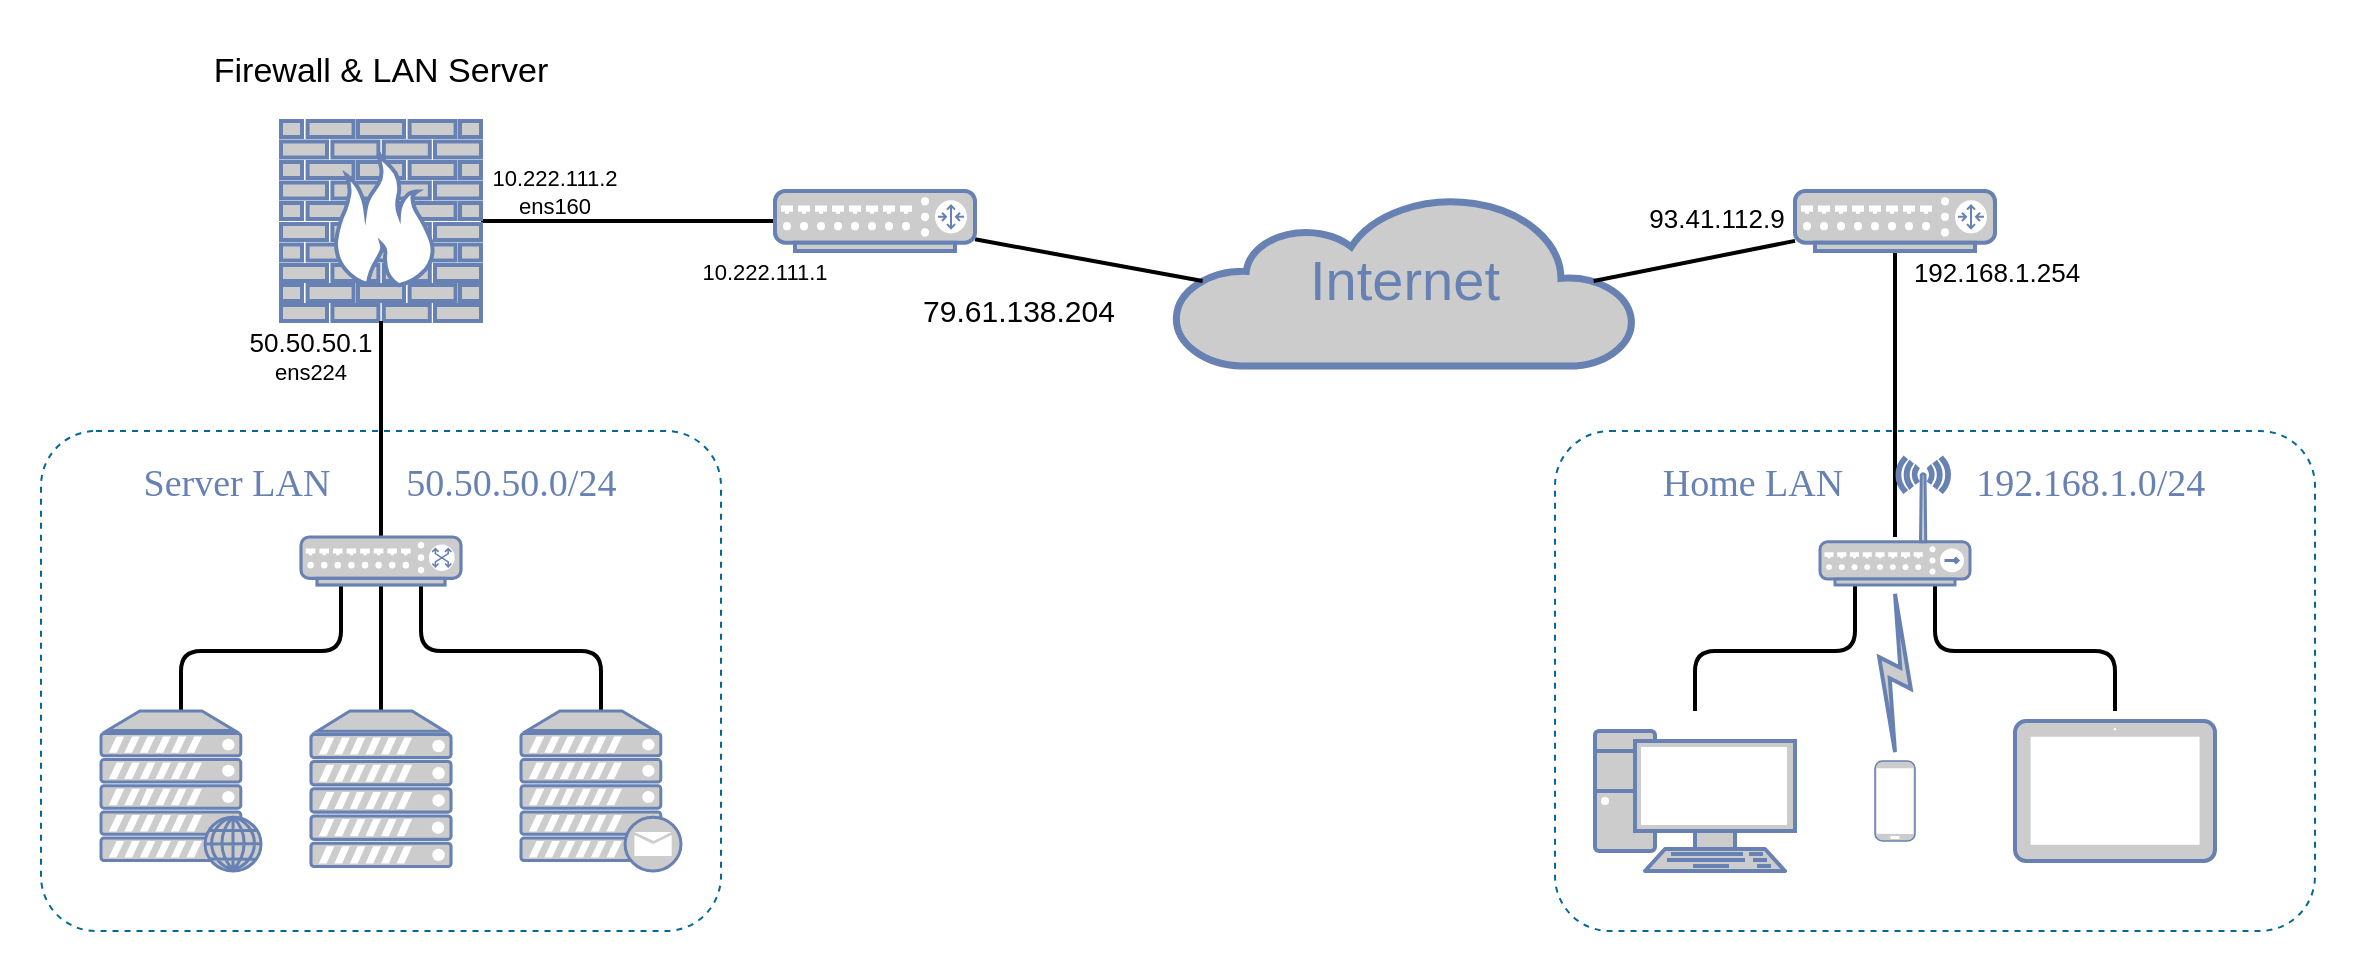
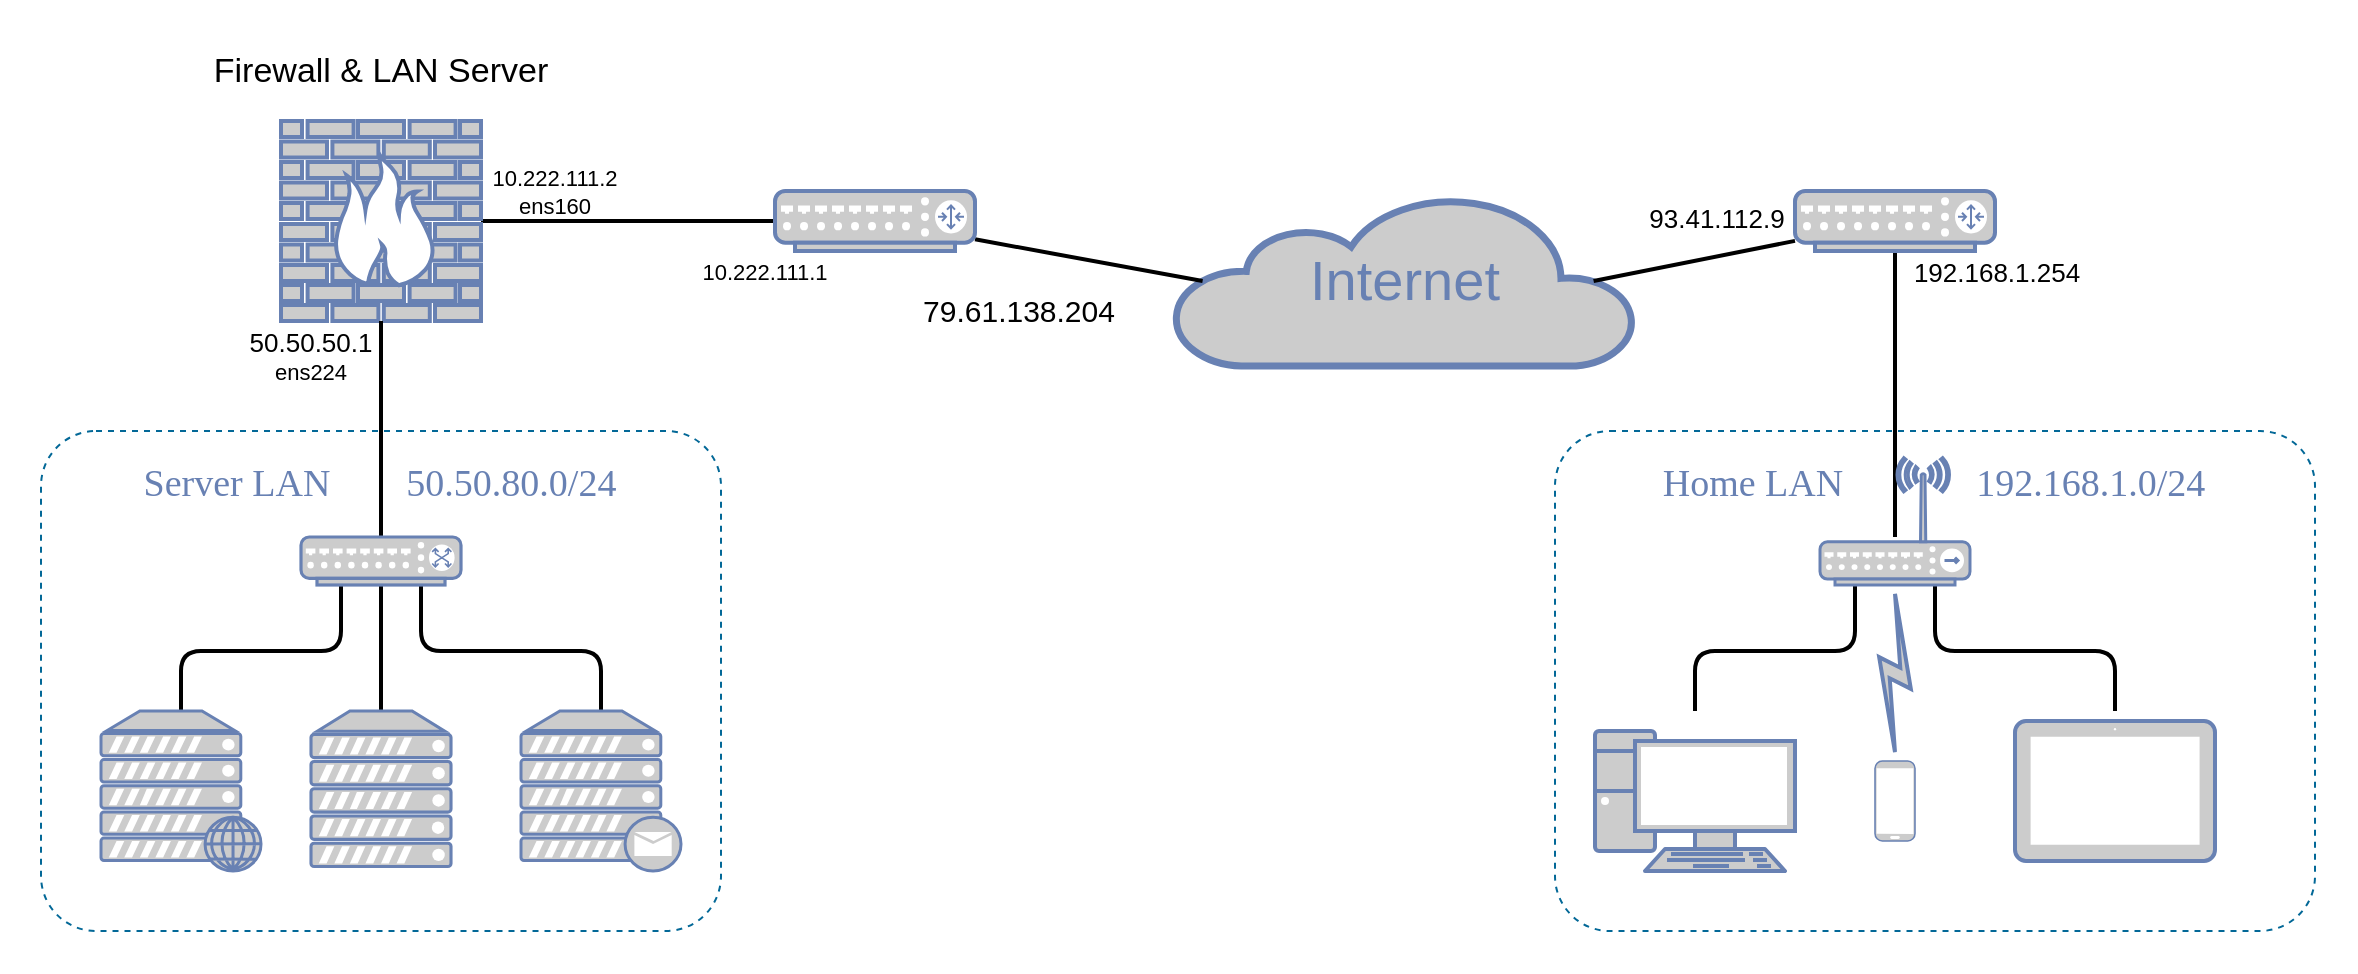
node "Server LAN 50.50.50.0/24": label "Server LAN 50.50.50.0/24" -> "Server LAN 50.50.80.0/24"
